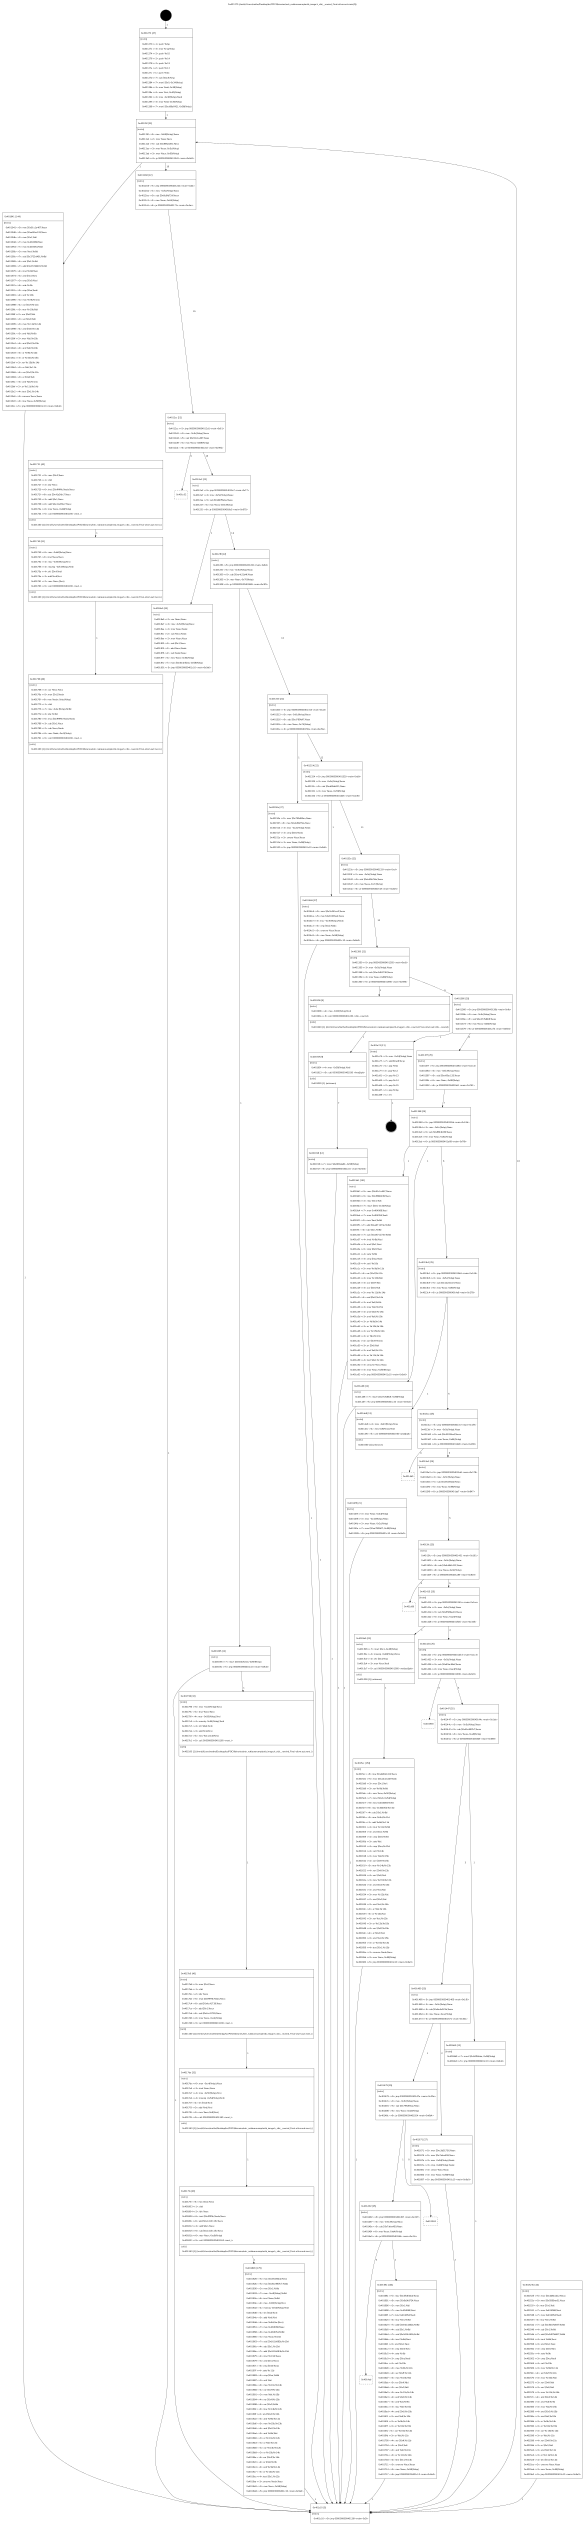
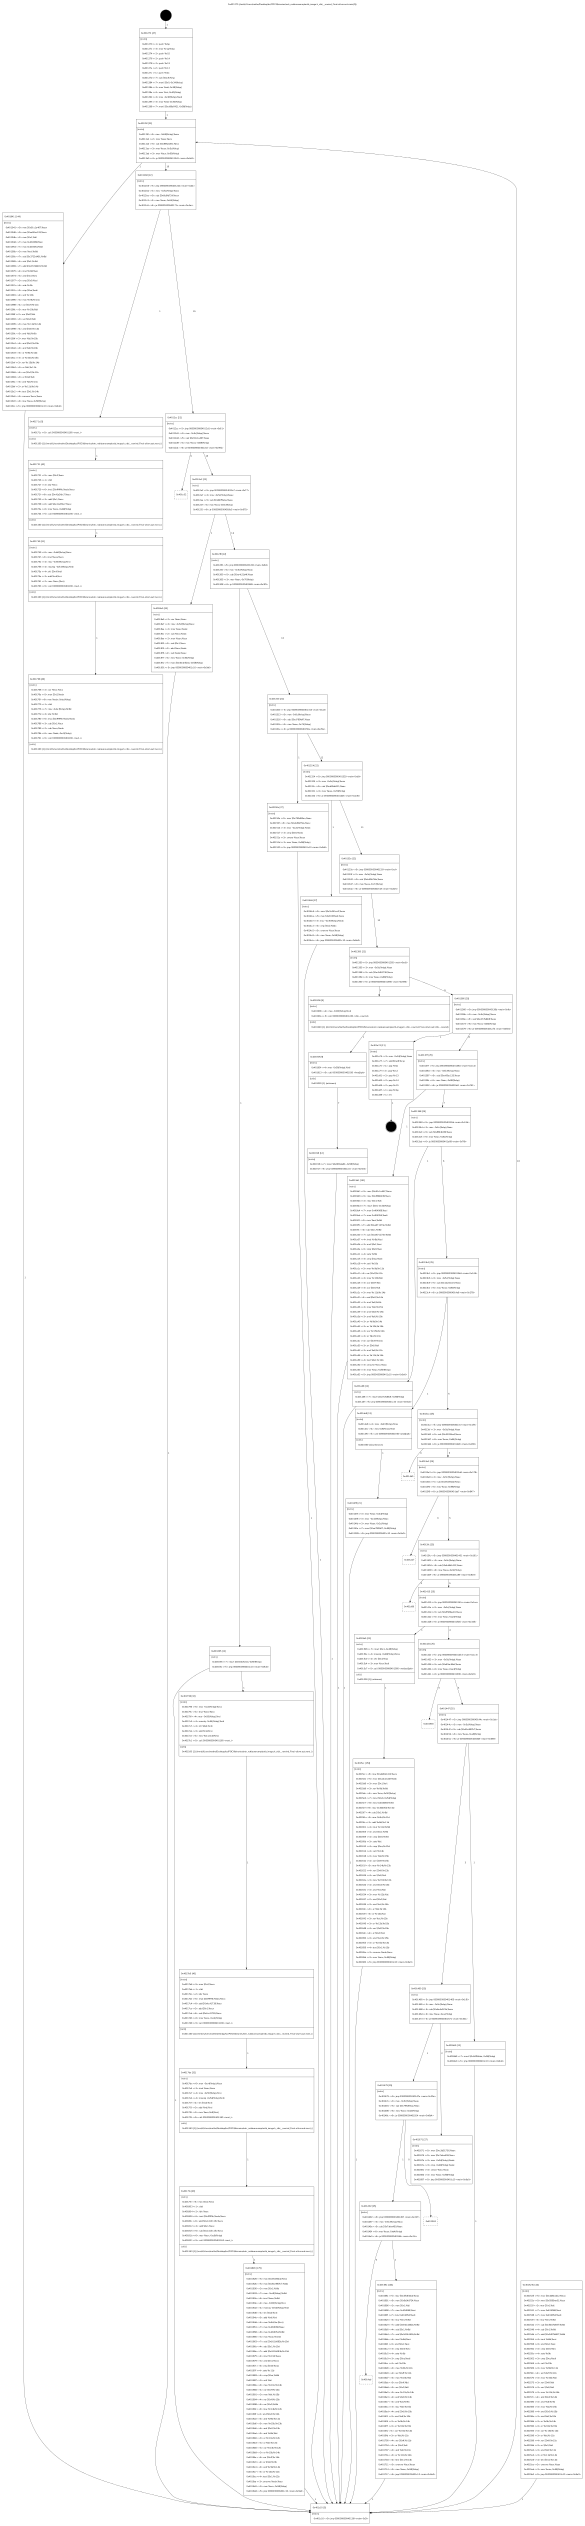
node "0x40171c [5]": added
edge "0x401398 [25]" -> "0x4019d1 [151]": now "0x40137f [25]" -> "0x4019d1 [151]"
edge "0x4014e8 [13]" -> "0x4014f5 [21]": added, label "1"
node "0x401ab7": added
edge "0x401671 [27]" -> "0x401c10 [5]": removed, label "2"
